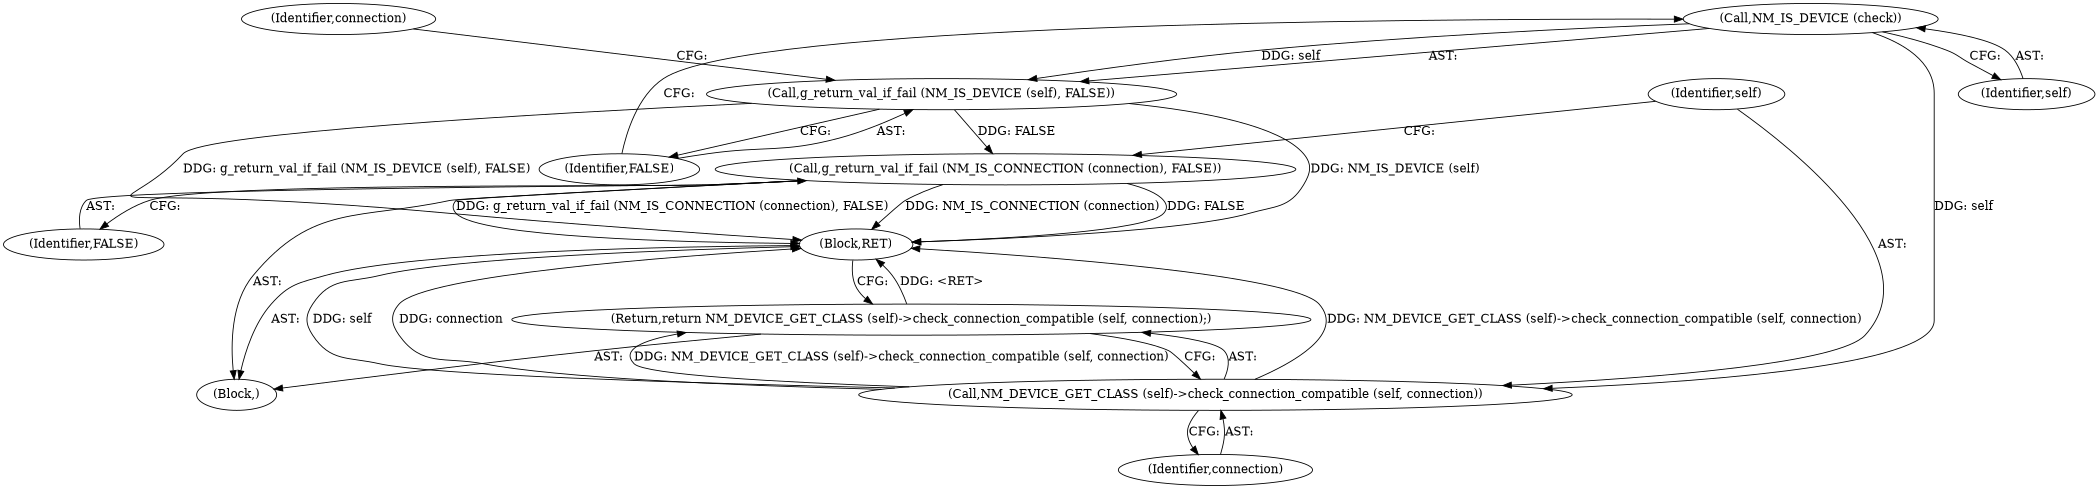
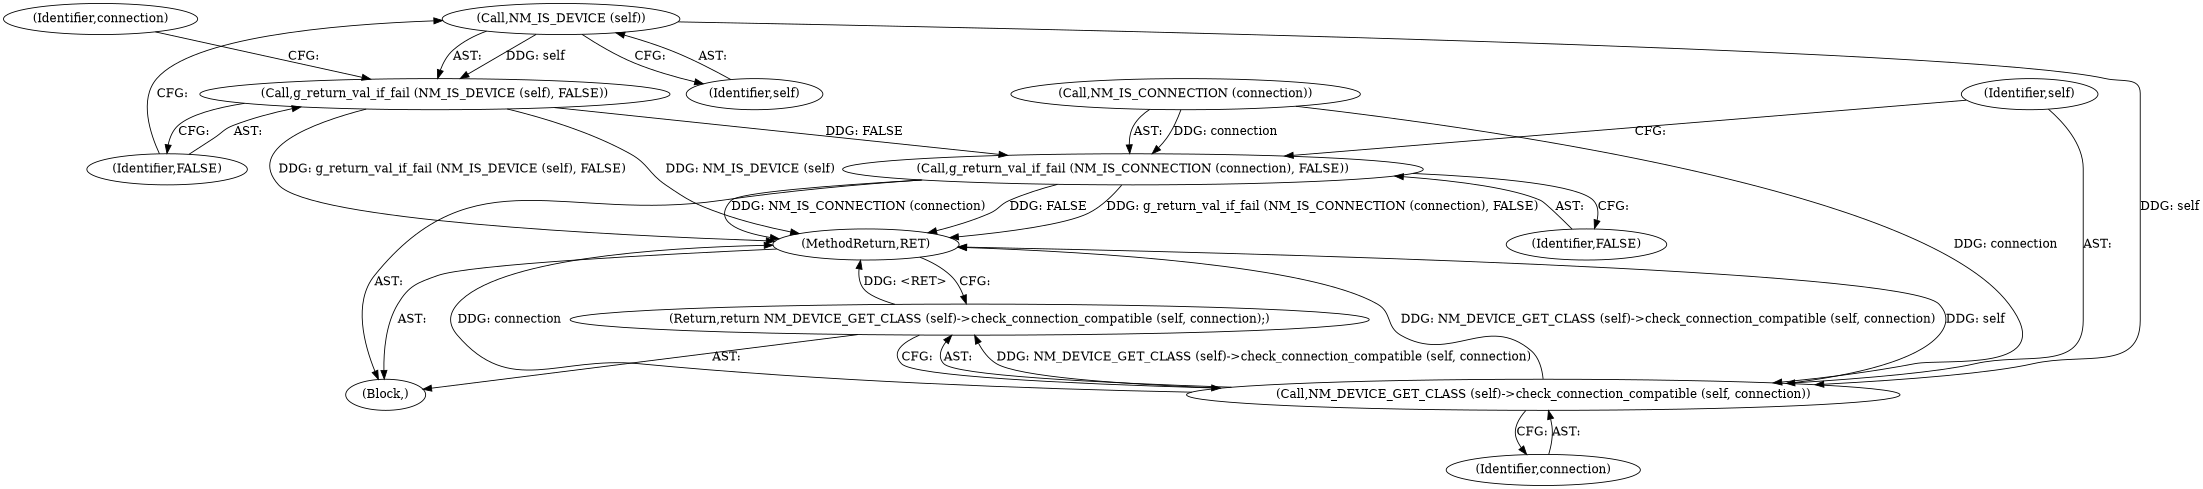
node "(Call,NM_IS_DEVICE (check))": label "(Call,NM_IS_DEVICE (check))" -> "(Call,NM_IS_DEVICE (self))"
node "(Call,NM_IS_CONNECTION (connection))": added
node "(Block,RET)": label "(Block,RET)" -> "(MethodReturn,RET)"
